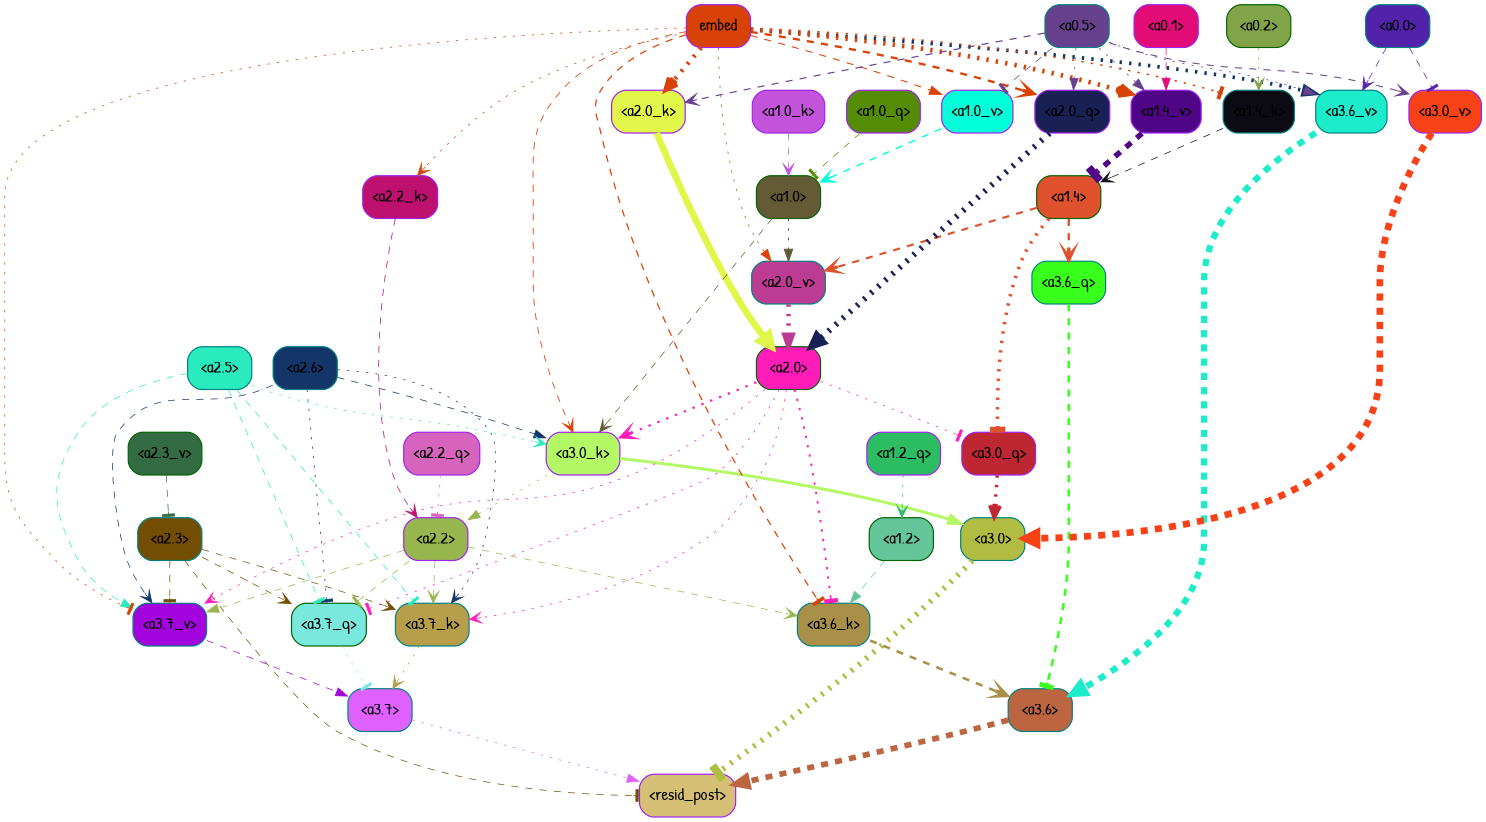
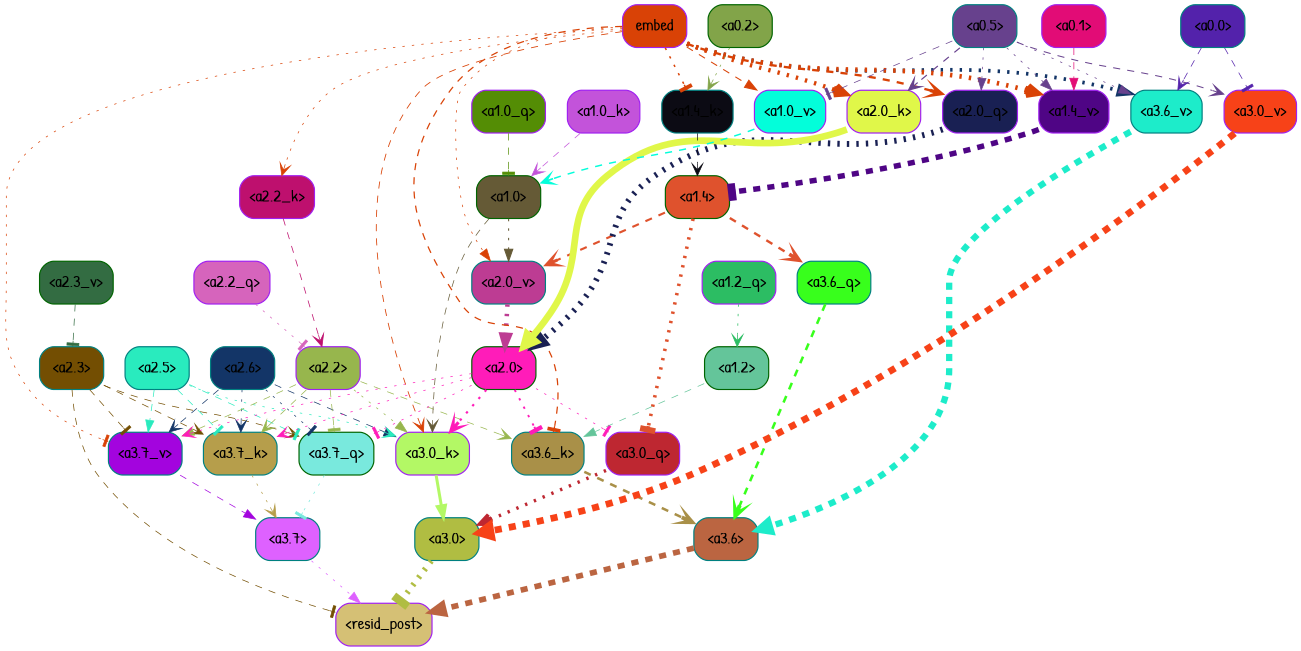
edge "<a3.0_k>" -> "<a2.2>": reversed
edge "<a3.6_q>" -> "<a3.6>": arrowhead tee -> vee
